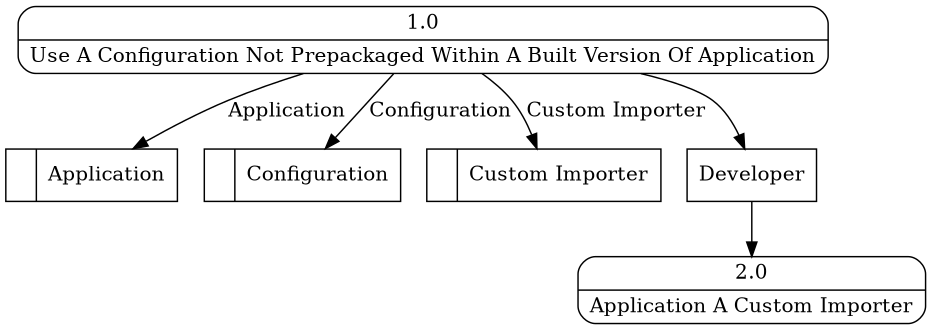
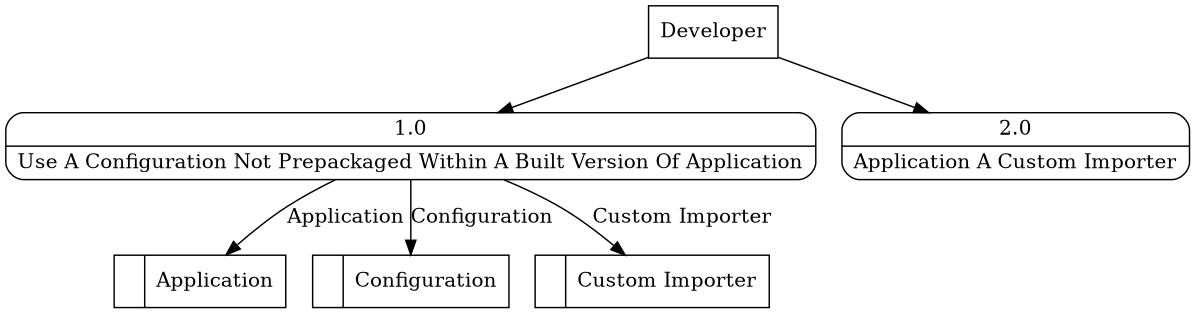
edge "1.0" -> "Developer": reversed
